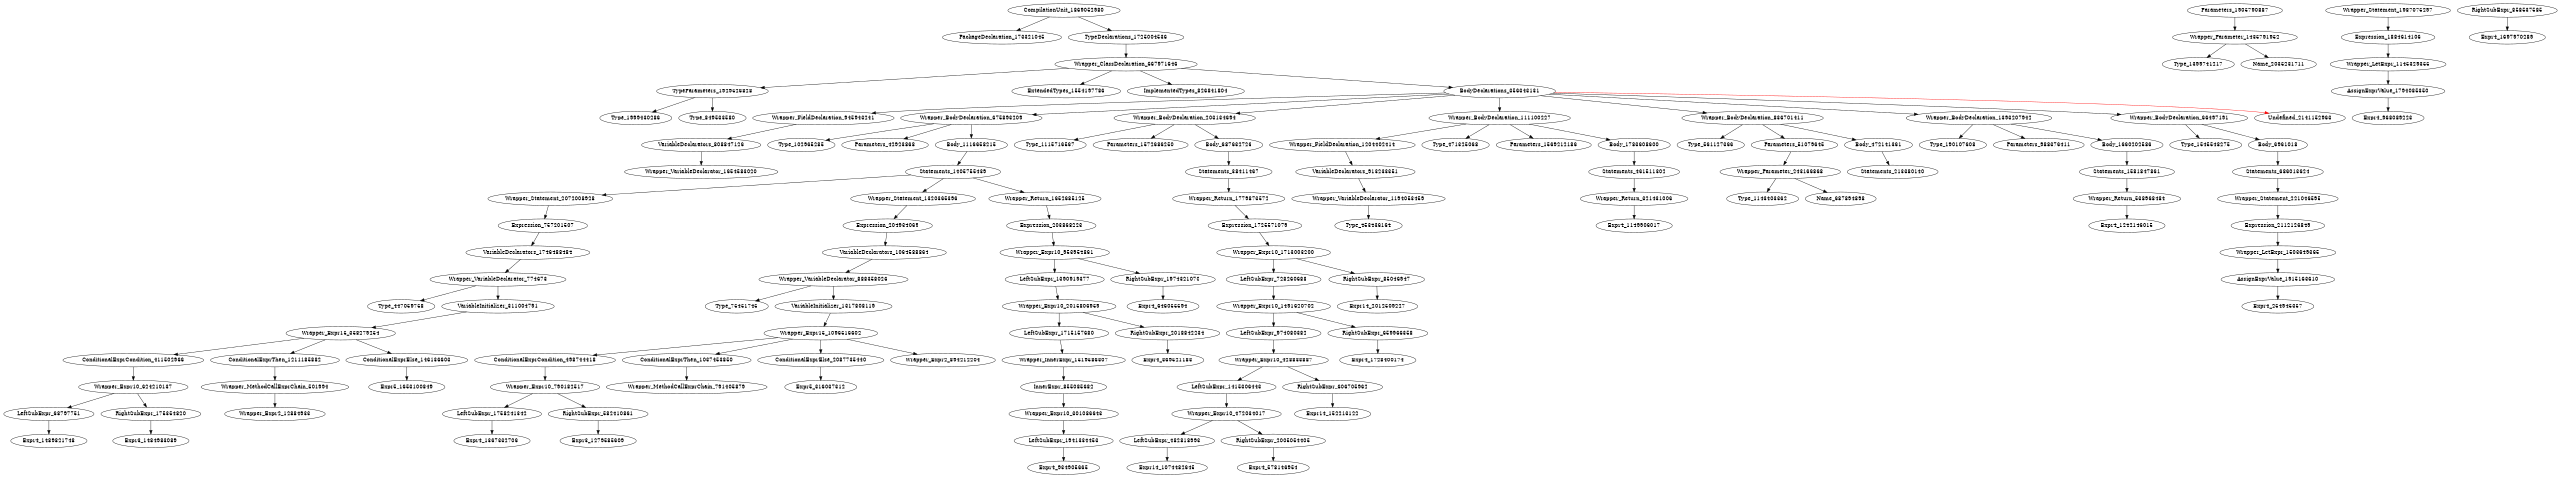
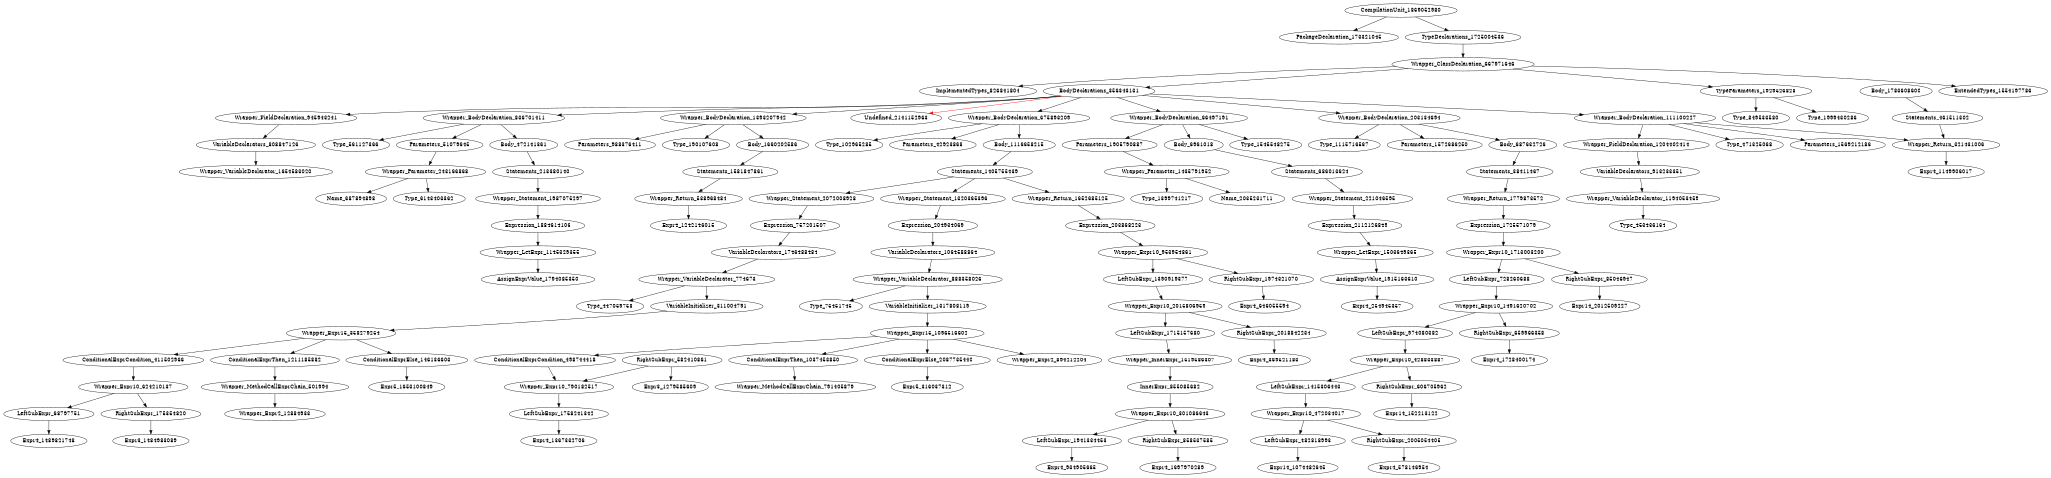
node "Expr4_968089223": removed
edge "Wrapper_BodyDeclaration_66497191" -> "Parameters_1905790887": added
edge "Wrapper_BodyDeclaration_111100227" -> "Body_1783608600": now "Wrapper_BodyDeclaration_111100227" -> "Wrapper_Return_321431006"
edge "Statements_213380140" -> "Wrapper_Statement_1987075297": added
node "Type_1143403362": label "Type_1143403362" -> "Type_6143403362"
edge "Wrapper_Expr10_790182517" -> "RightSubExpr_582410861": reversed
edge "Wrapper_Expr10_301086643" -> "RightSubExpr_858537585": added
